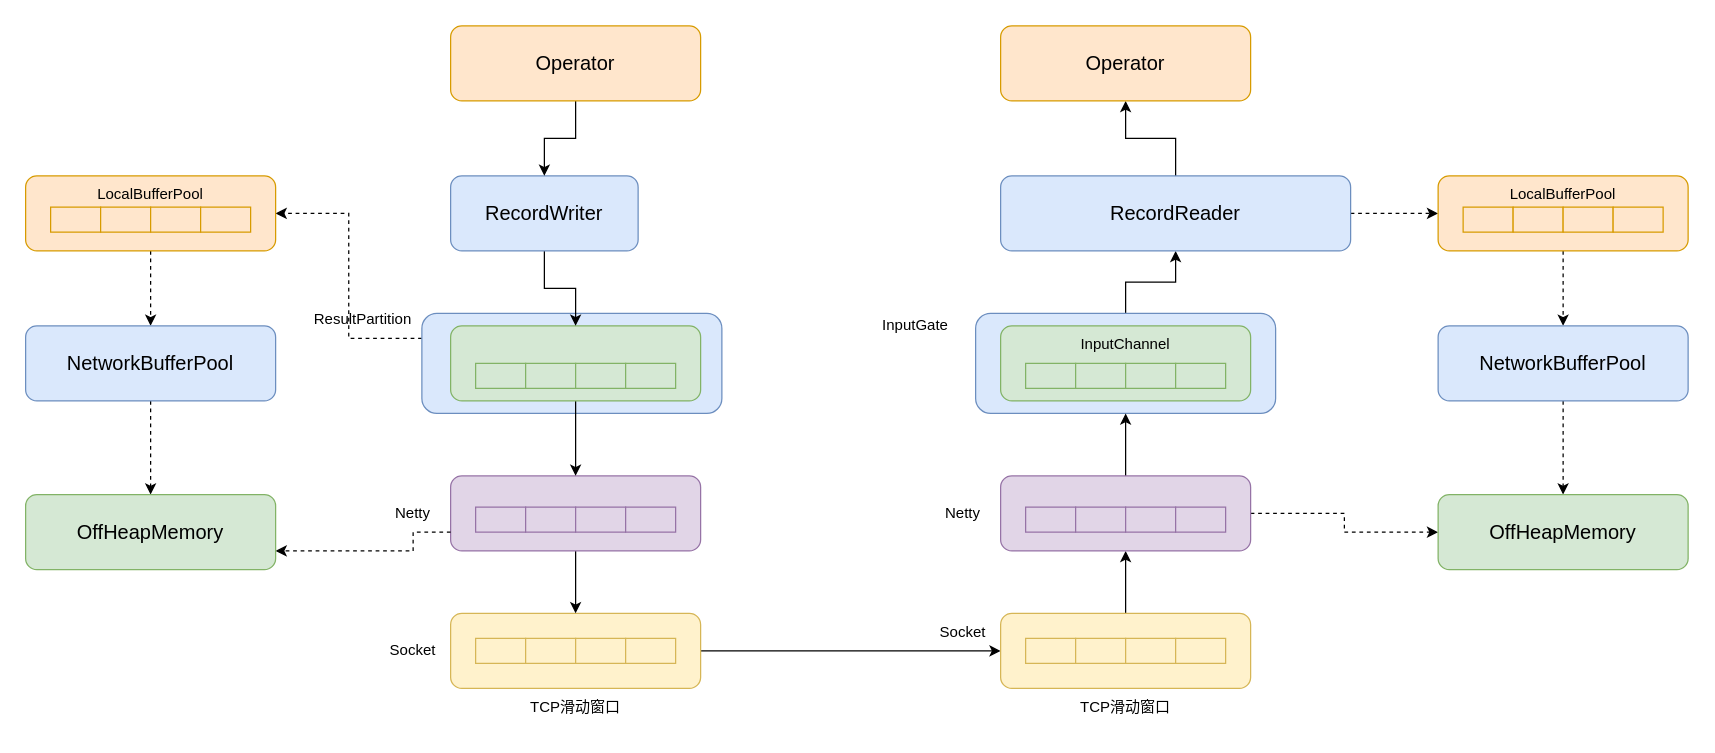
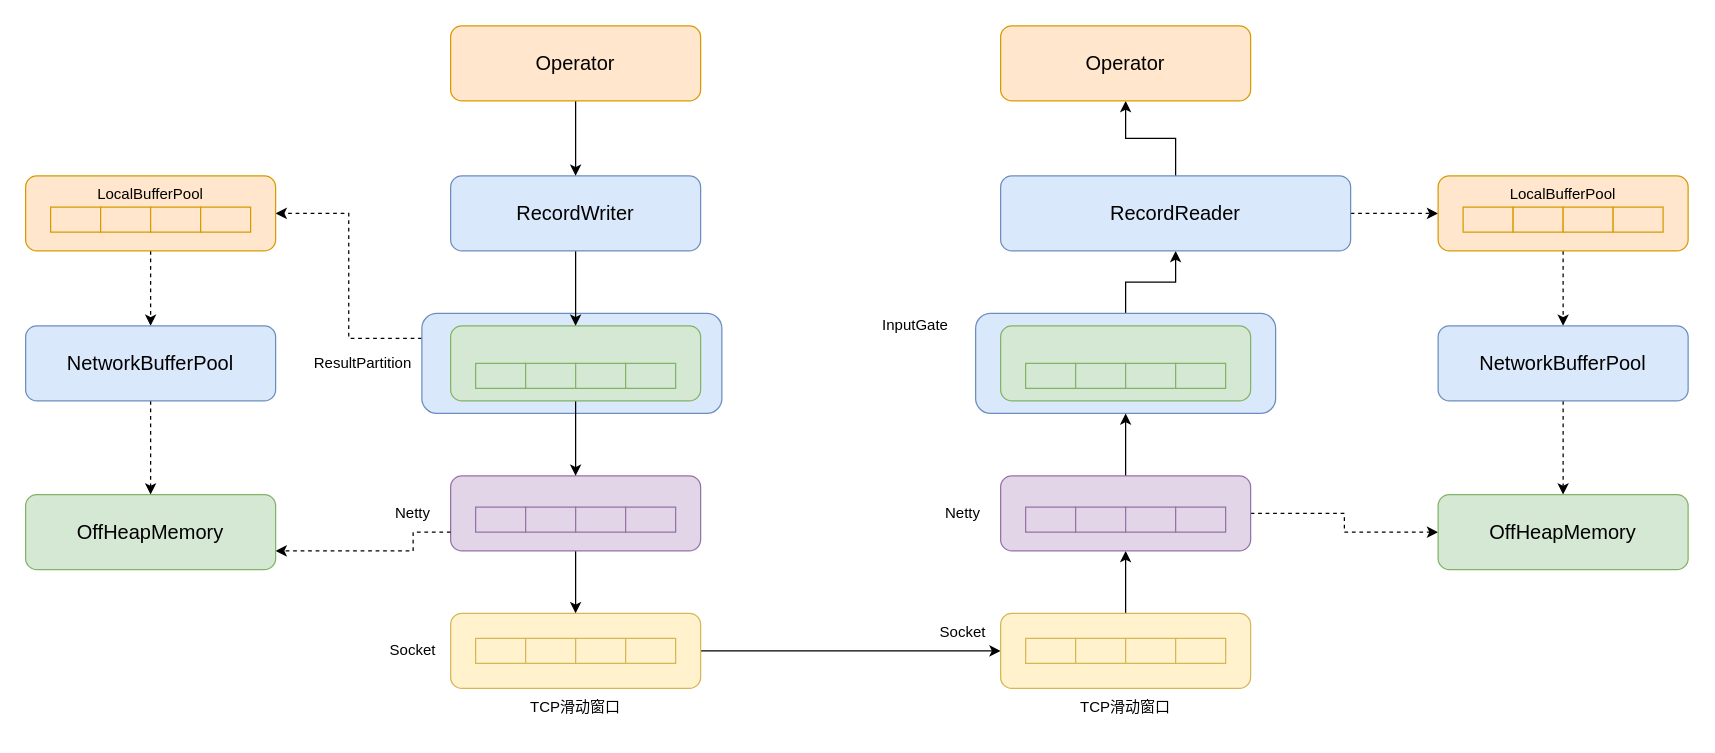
node "RecordWriter": size 188x75 -> 250x75
node "ResultPartition": moved (363, 319) -> (363, 363)
node "InputChannel": removed
